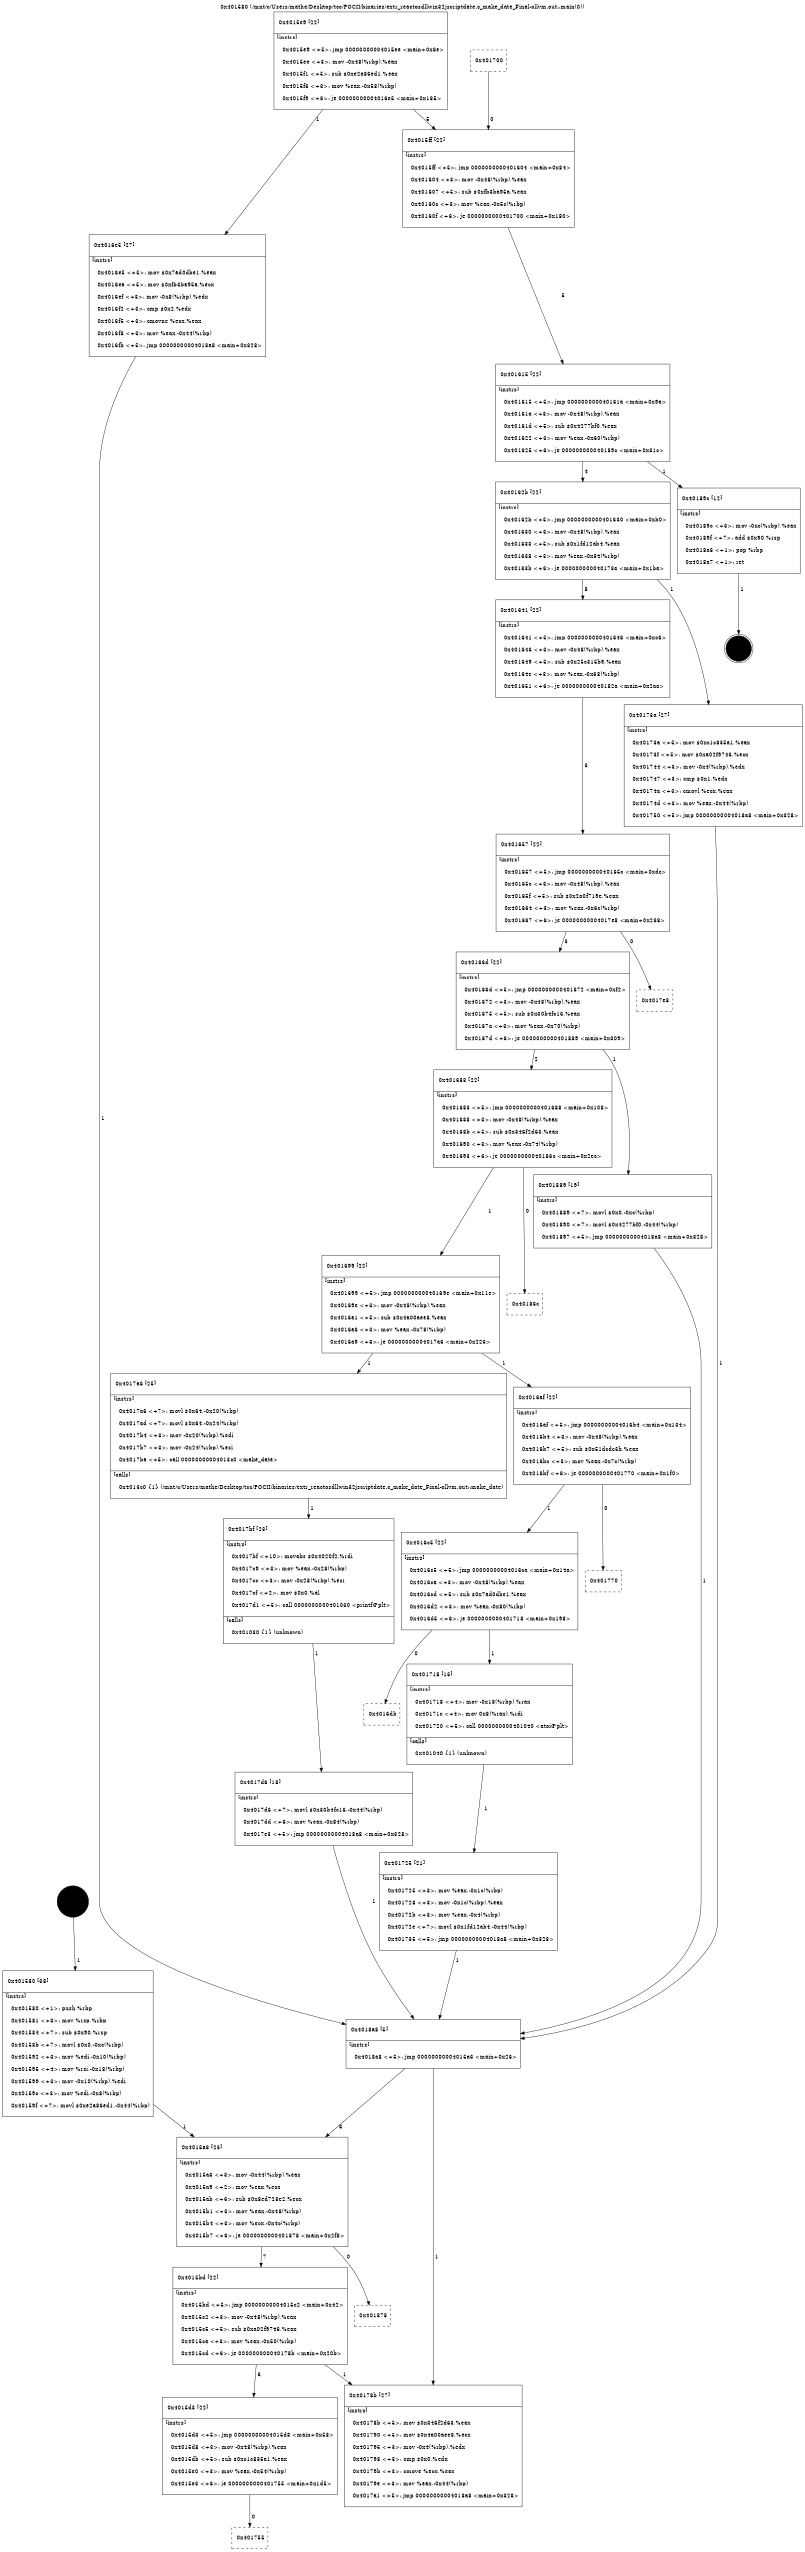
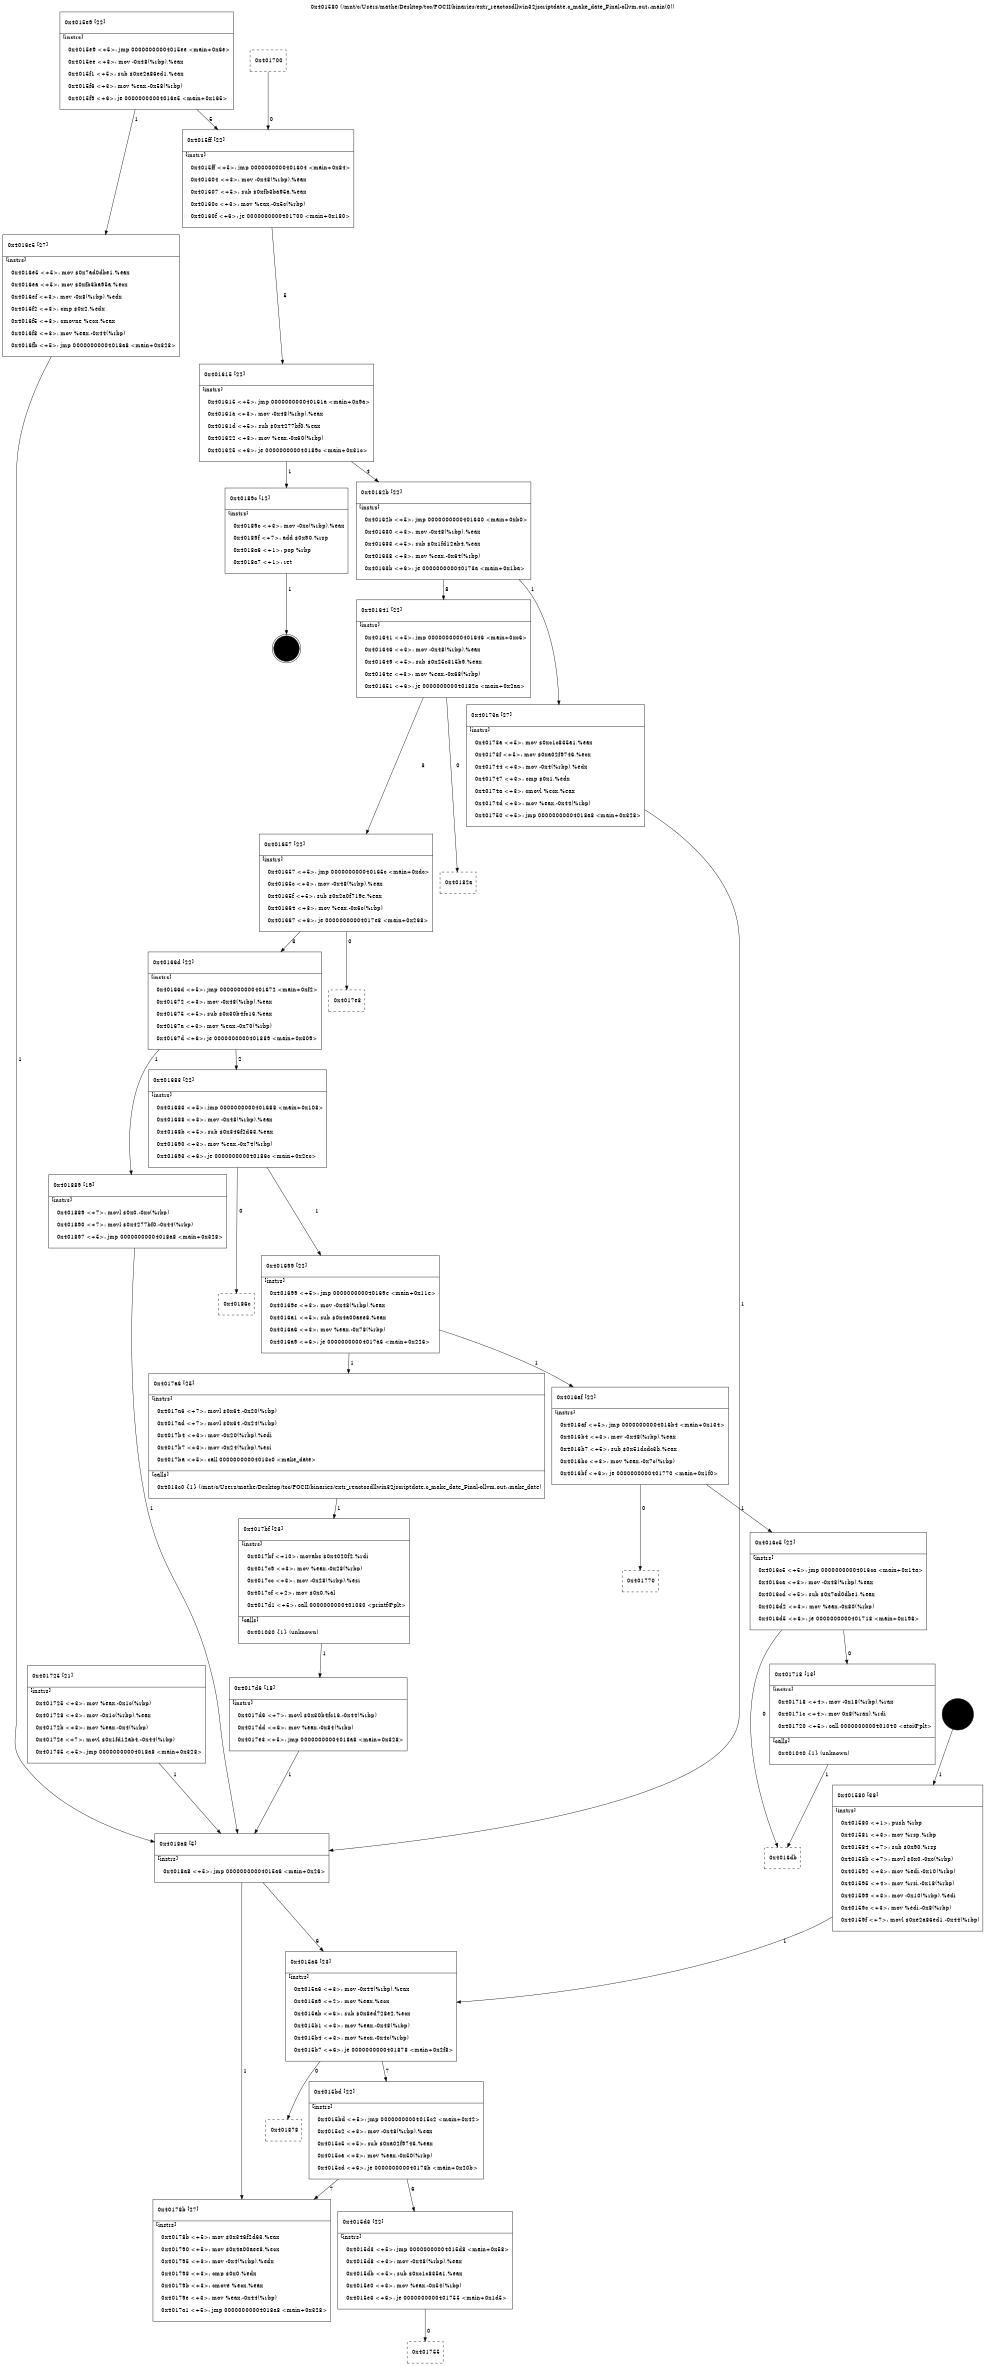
node "0x40182a": added
edge "0x4016c5 [22]" -> "0x401718 [13]": label " 1" -> " 0"
edge "0x401718 [13]" -> "0x401725 [21]": now "0x401718 [13]" -> "0x4016db"
edge "0x4015bd [22]" -> "0x40178b [27]": label " 1" -> " 7"
